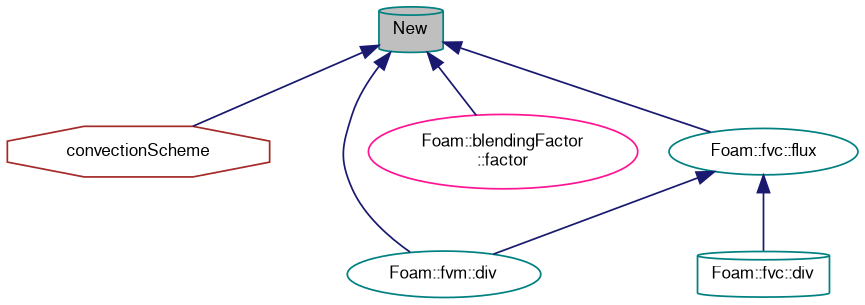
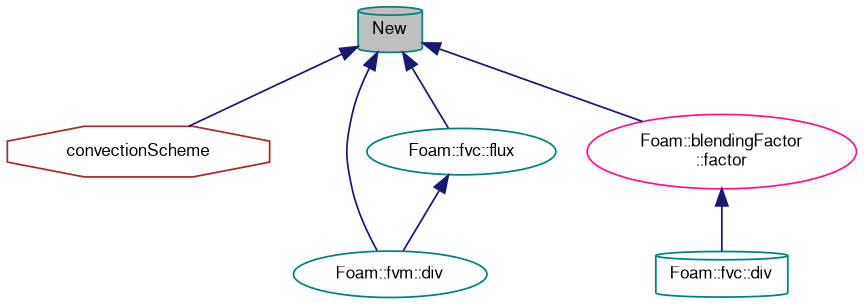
edge "Foam::fvc::div" -> "Foam::fvc::flux": now "Foam::fvc::div" -> "Foam::blendingFactor ::factor"
